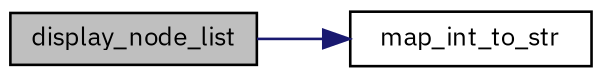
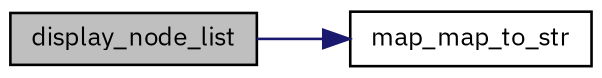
node "map_int_to_str": label "map_int_to_str" -> "map_map_to_str"
